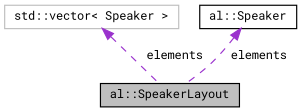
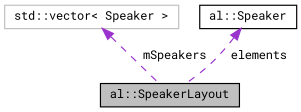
edge "al::SpeakerLayout" -> "std::vector< Speaker >": label " elements" -> " mSpeakers"
